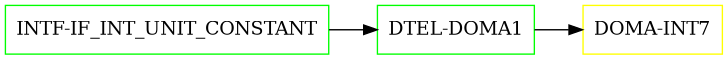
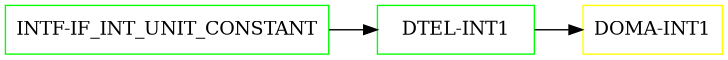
node "DTEL-DOMA1": label "DTEL-DOMA1" -> "DTEL-INT1"
node "DOMA-INT7": label "DOMA-INT7" -> "DOMA-INT1"
